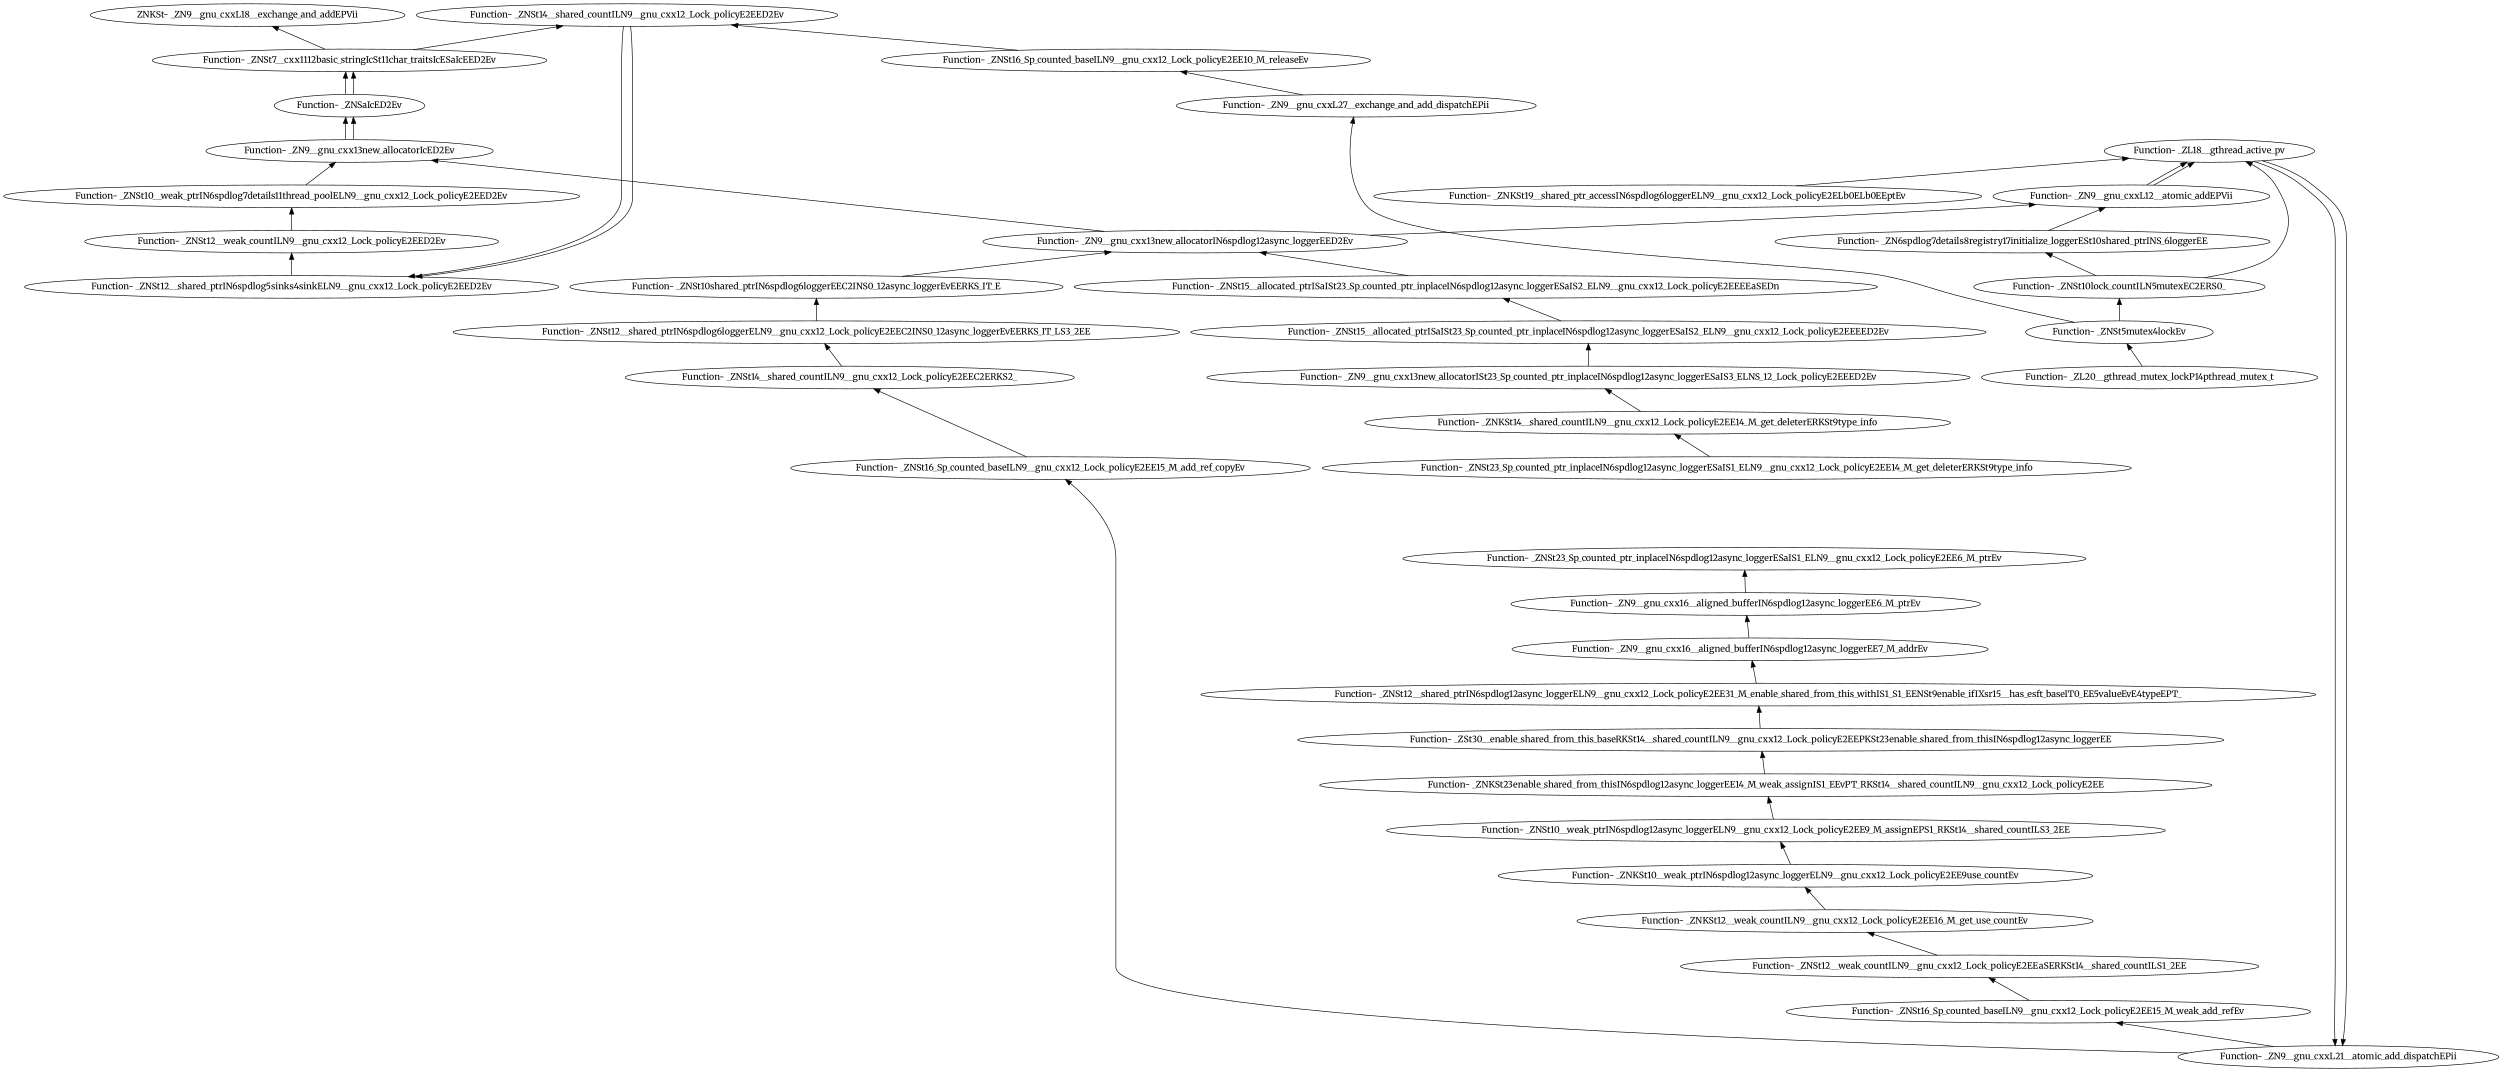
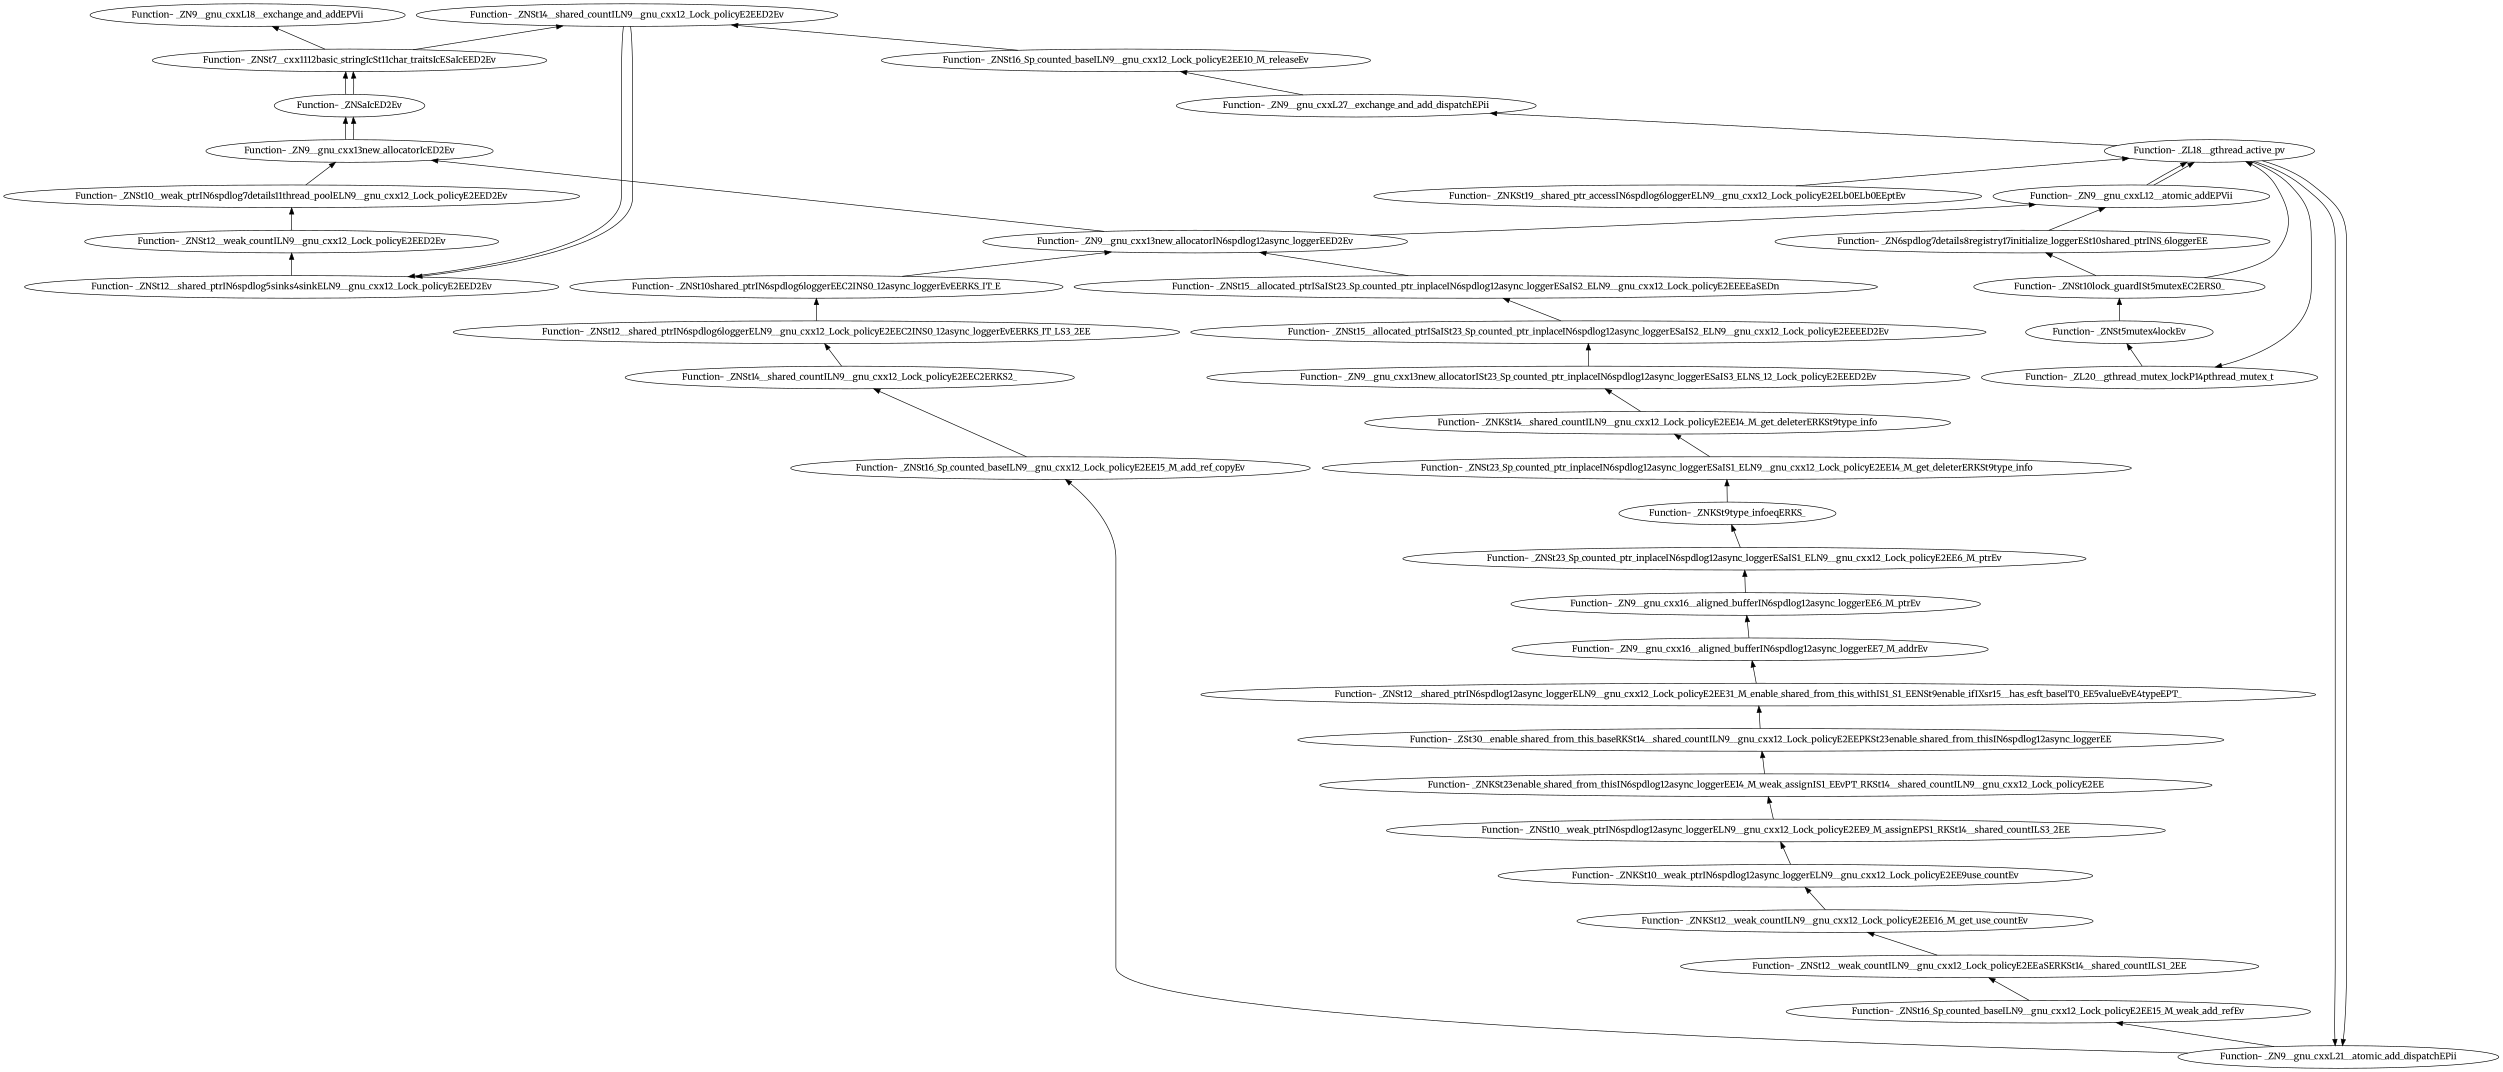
node "ZNKSt- _ZN9__gnu_cxxL18__exchange_and_addEPVii": label "ZNKSt- _ZN9__gnu_cxxL18__exchange_and_addEPVii" -> "Function- _ZN9__gnu_cxxL18__exchange_and_addEPVii"
edge "Function- _ZNSt5mutex4lockEv" -> "Function- _ZN9__gnu_cxxL27__exchange_and_add_dispatchEPii": now "Function- _ZL18__gthread_active_pv" -> "Function- _ZN9__gnu_cxxL27__exchange_and_add_dispatchEPii"
edge "Function- _ZL18__gthread_active_pv" -> "Function- _ZL20__gthread_mutex_lockP14pthread_mutex_t": added
node "Function- _ZNSt10lock_countILN5mutexEC2ERS0_": label "Function- _ZNSt10lock_countILN5mutexEC2ERS0_" -> "Function- _ZNSt10lock_guardISt5mutexEC2ERS0_"
node "Function- _ZNKSt9type_infoeqERKS_": added
